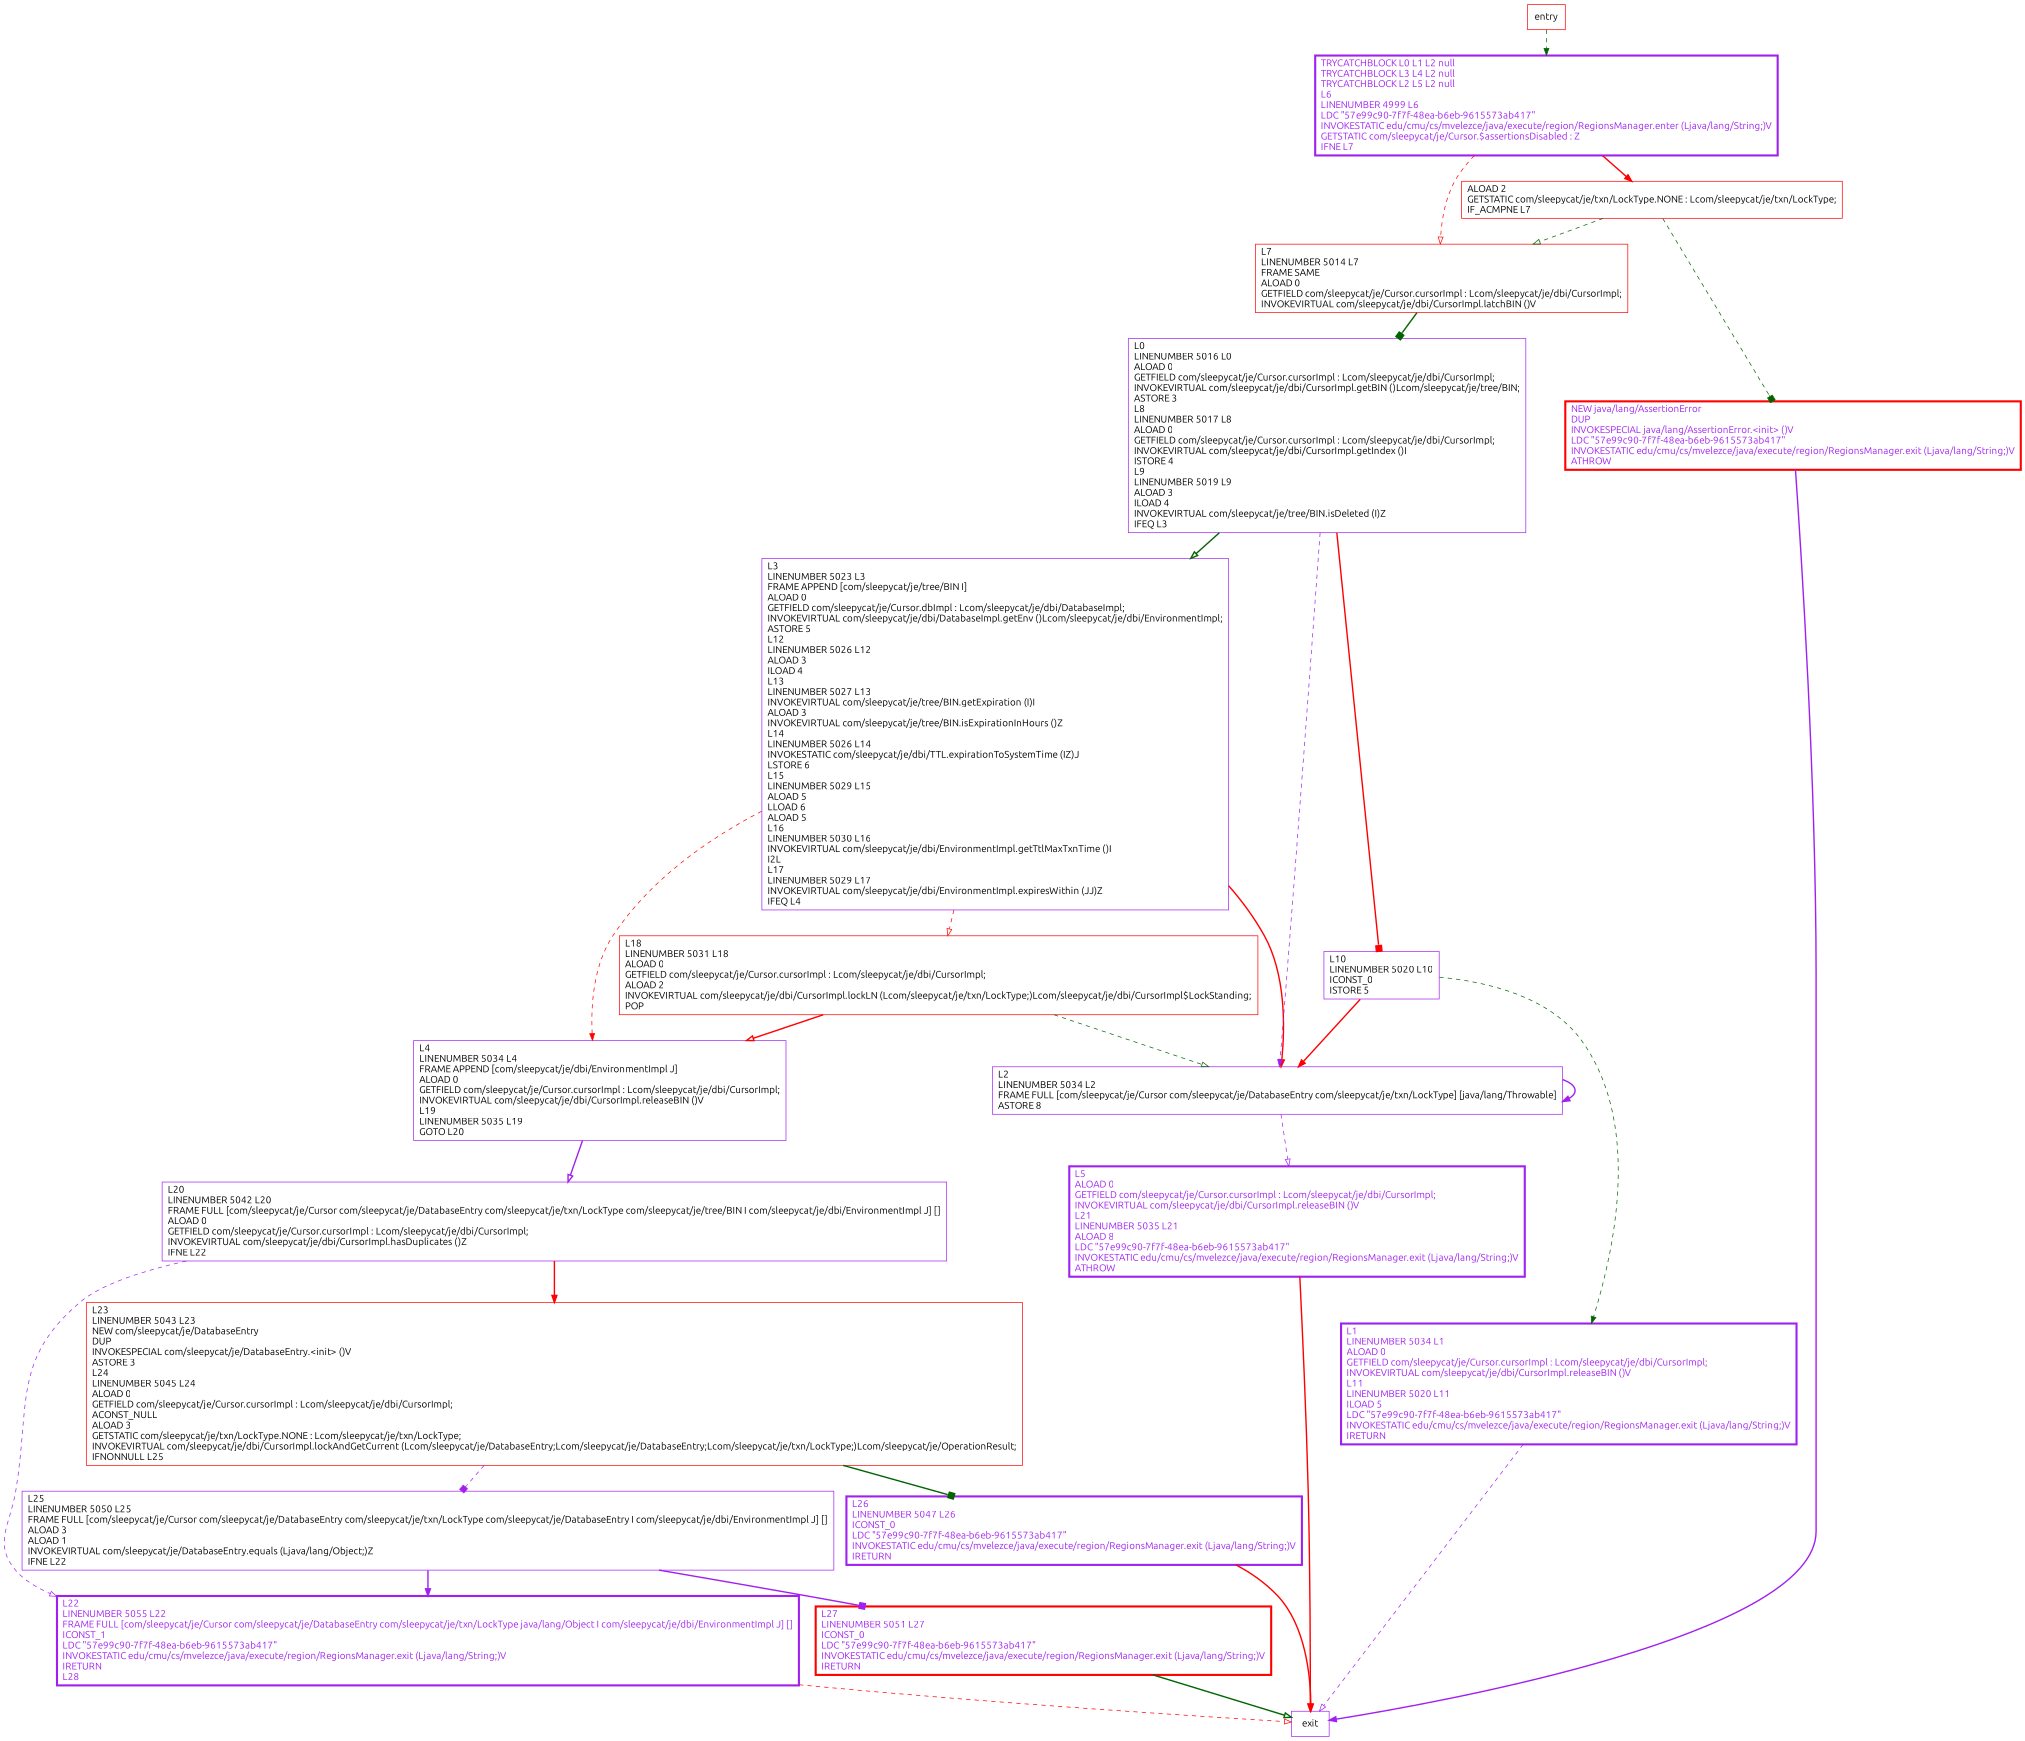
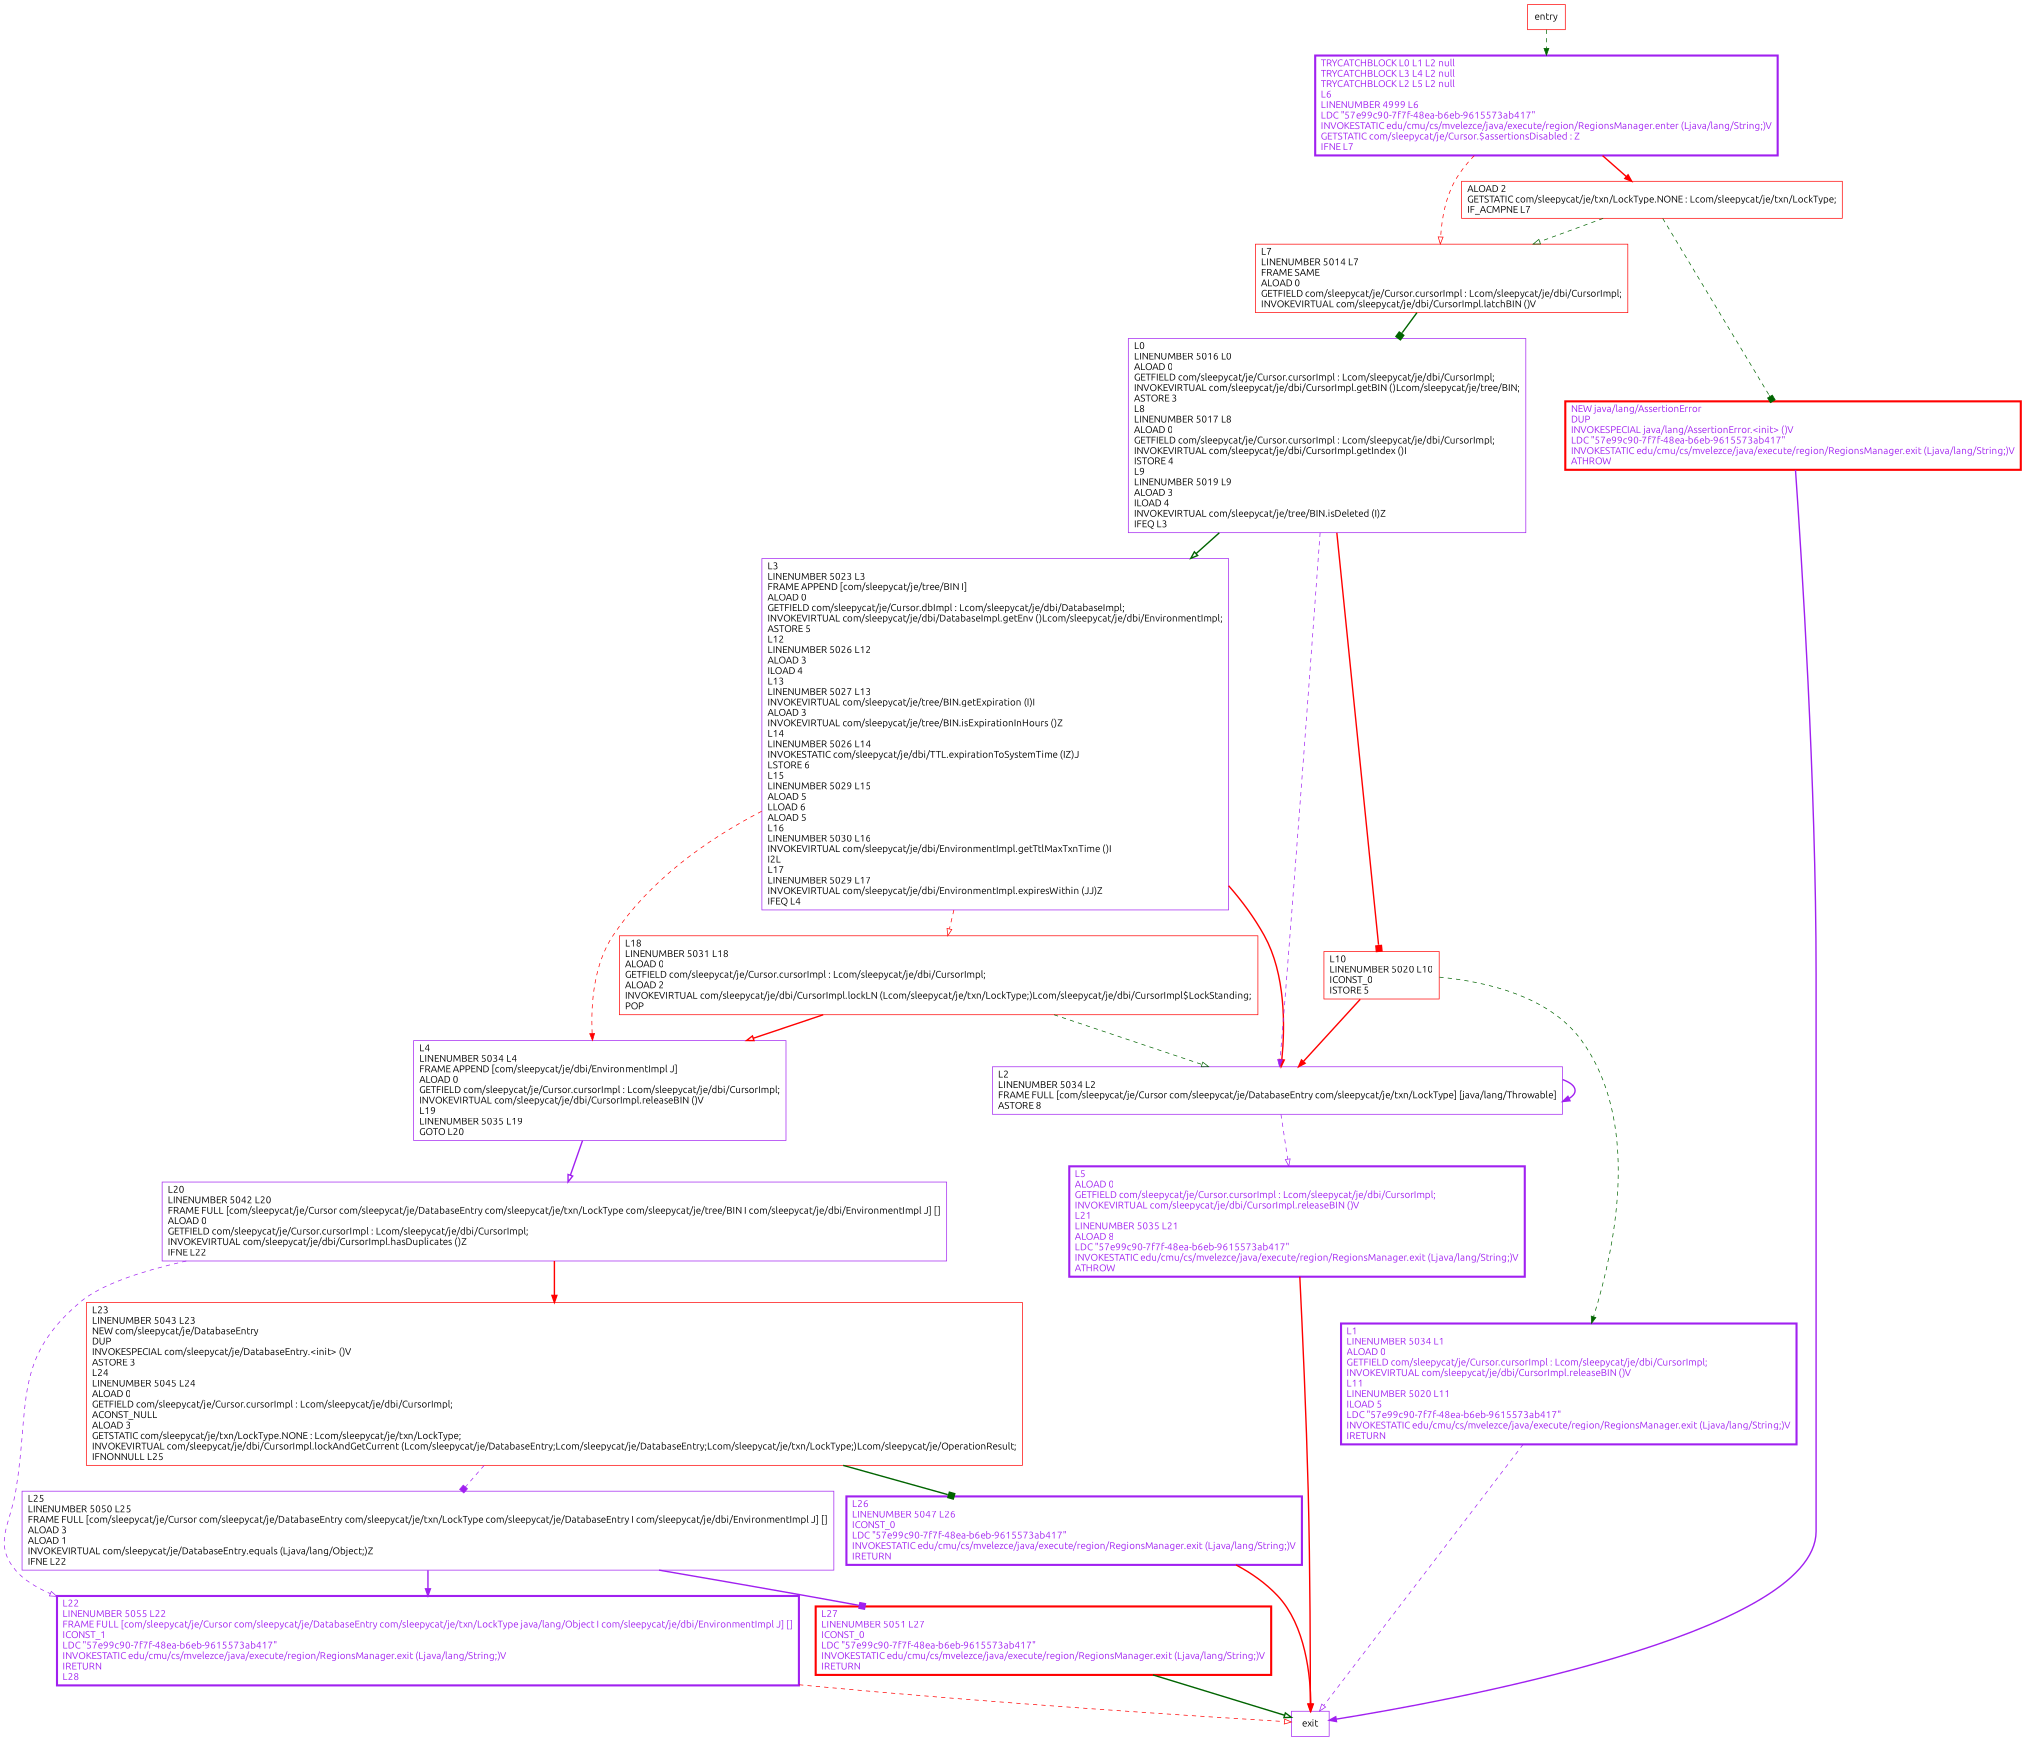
node "L10 LINENUMBER 5020 L10 ICONST_0 ISTORE 5": color purple -> red
